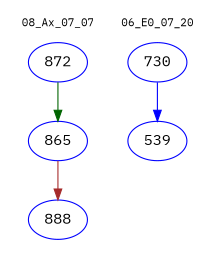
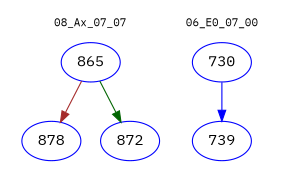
cluster "06_E0_07_20": label "06_E0_07_20" -> "06_E0_07_00"
edge "872" -> "865": reversed
node "539": label "539" -> "739"
node "888": label "888" -> "878"
